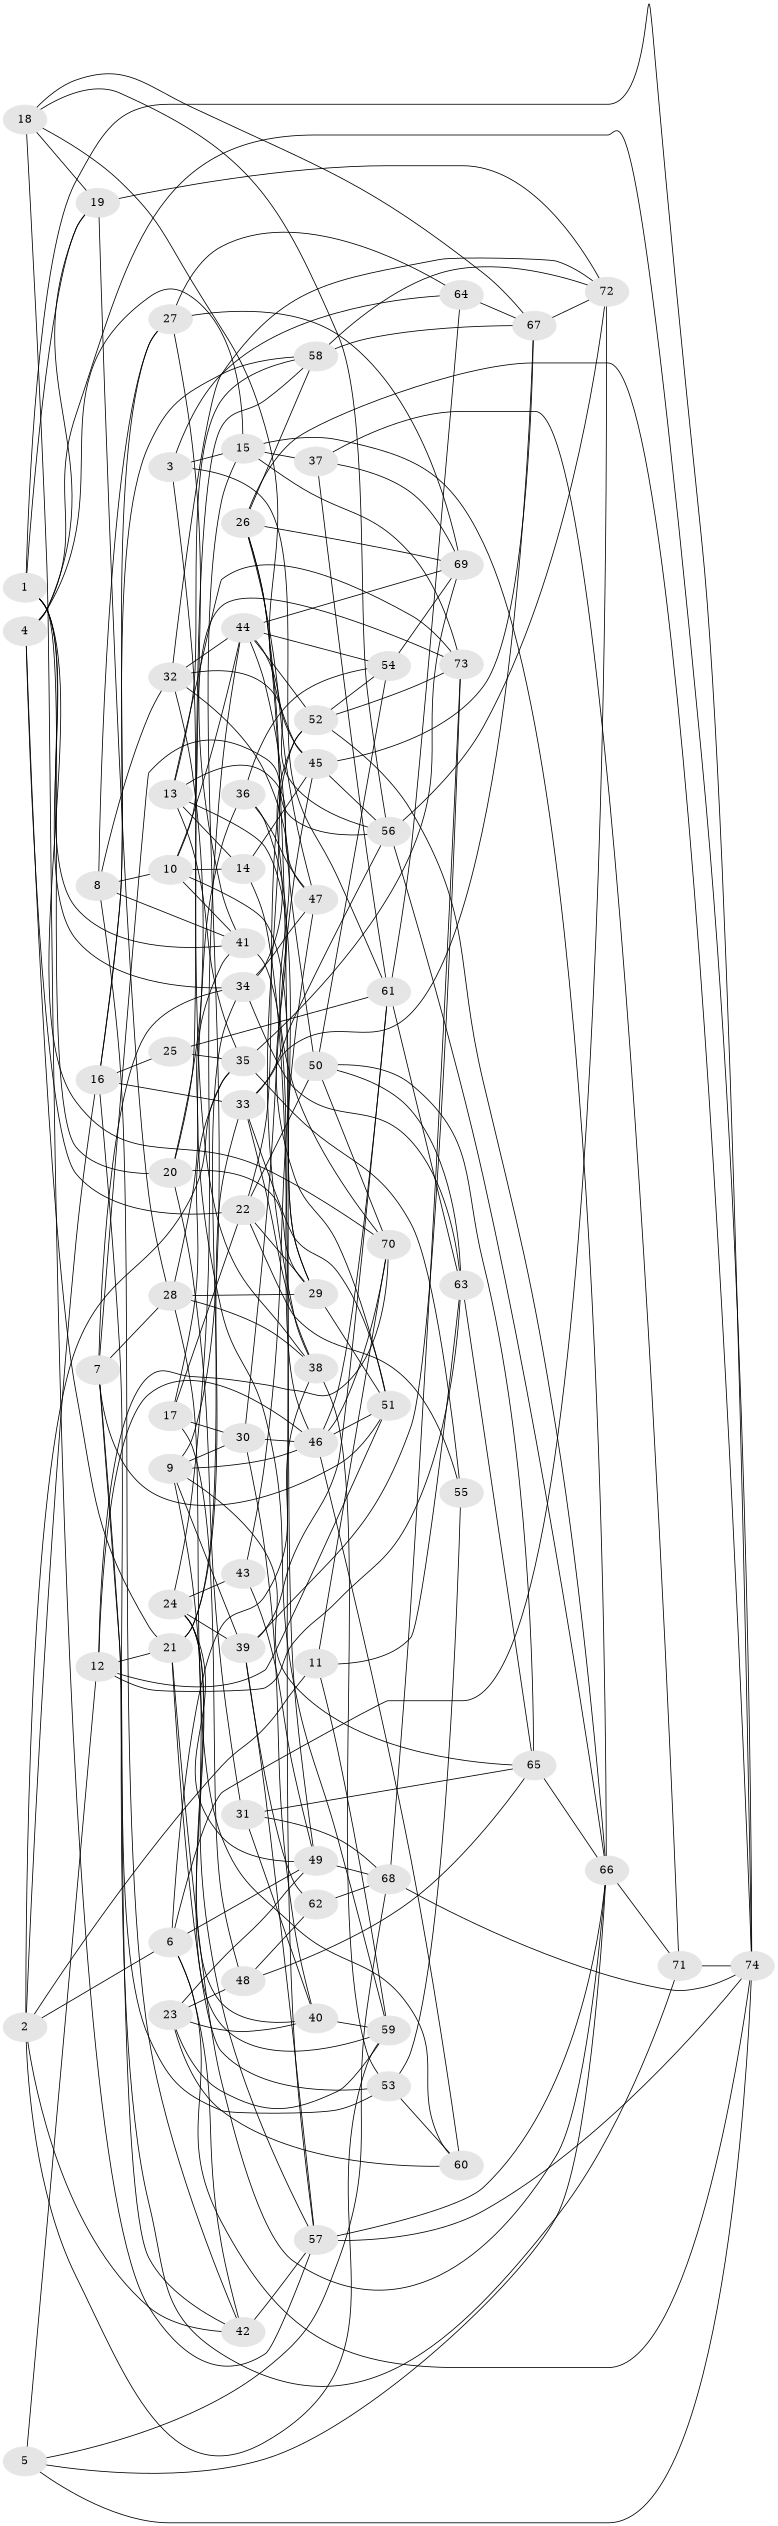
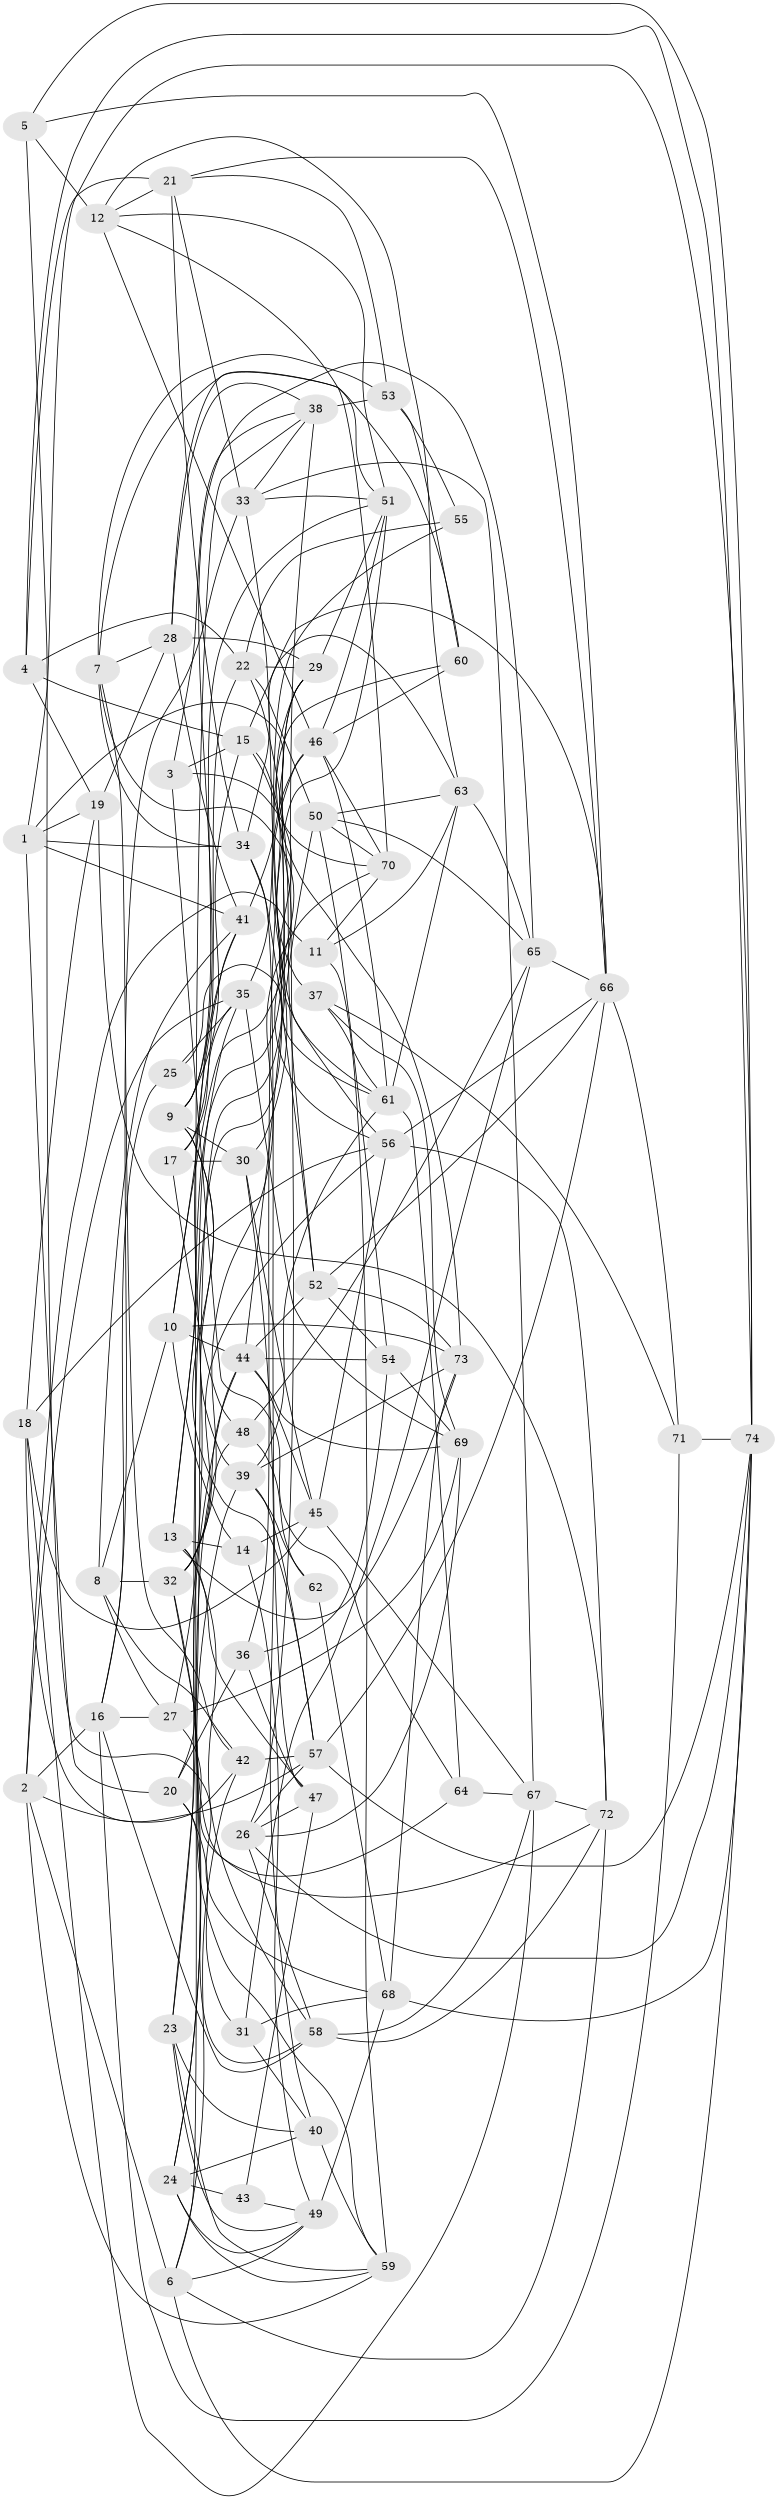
edge "46" -- "9": now "51" -- "9"
